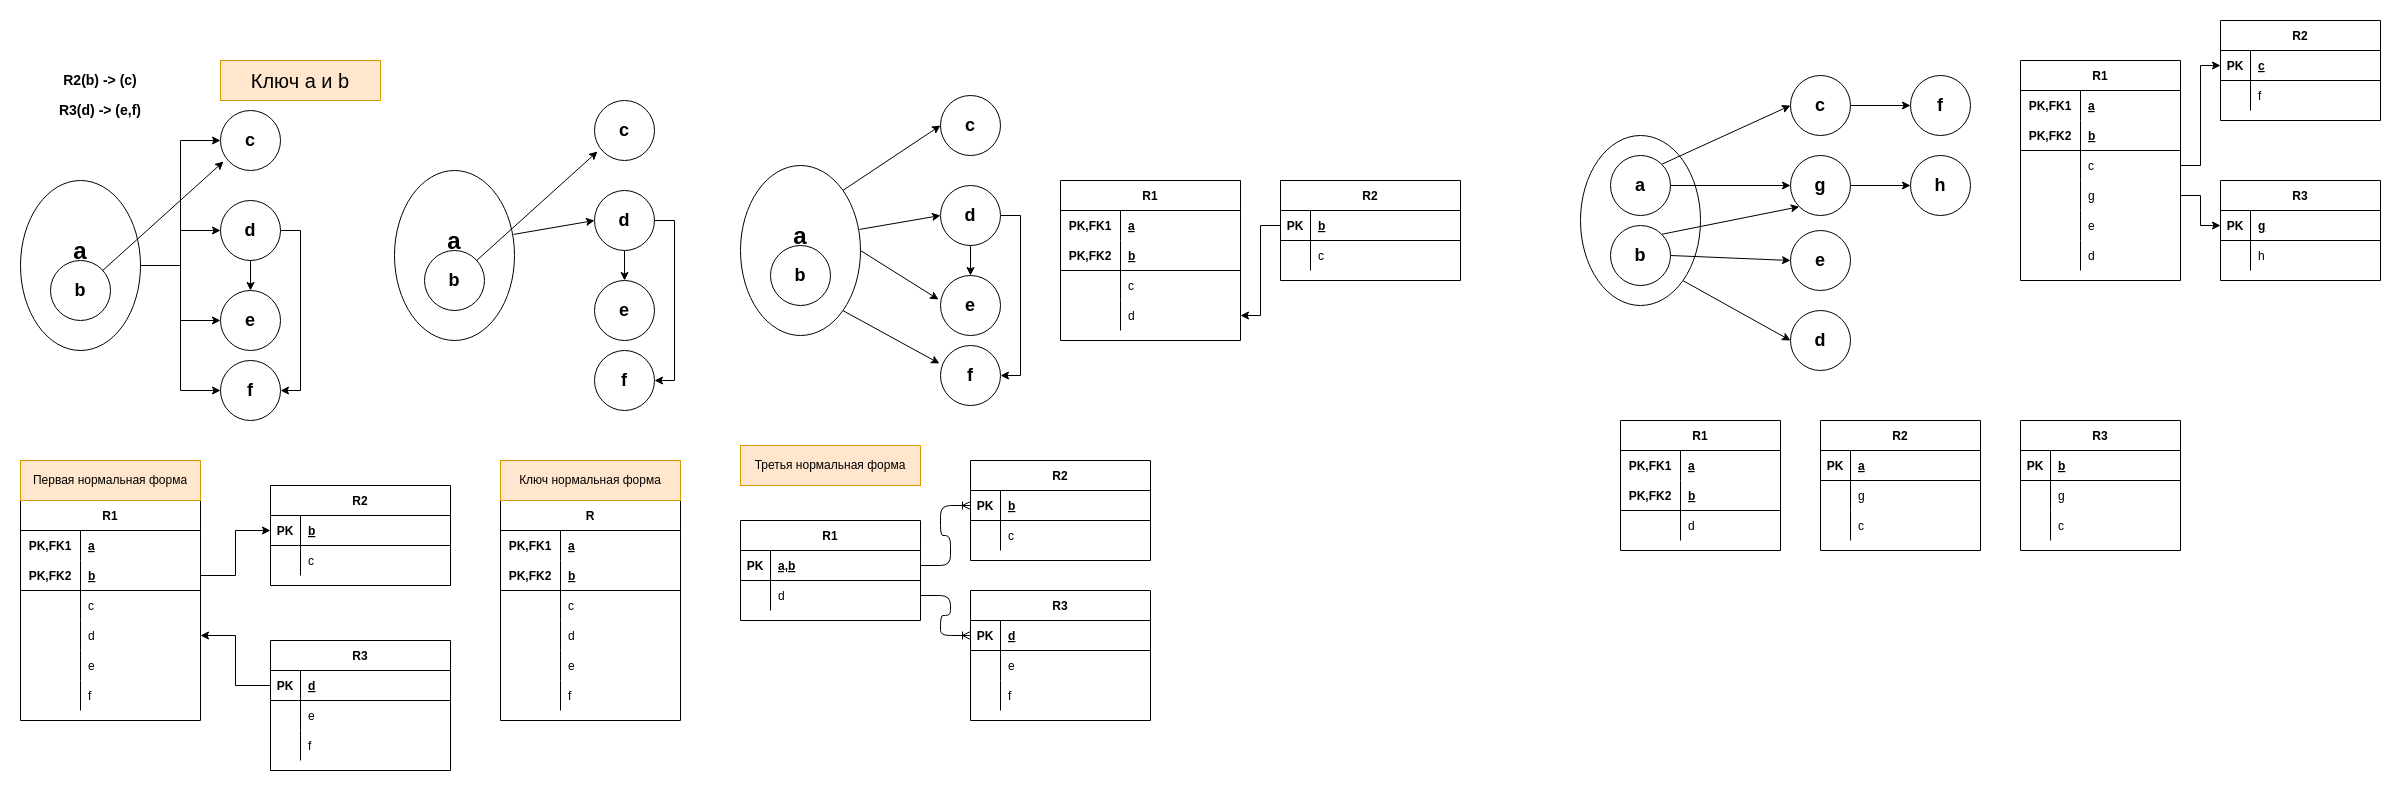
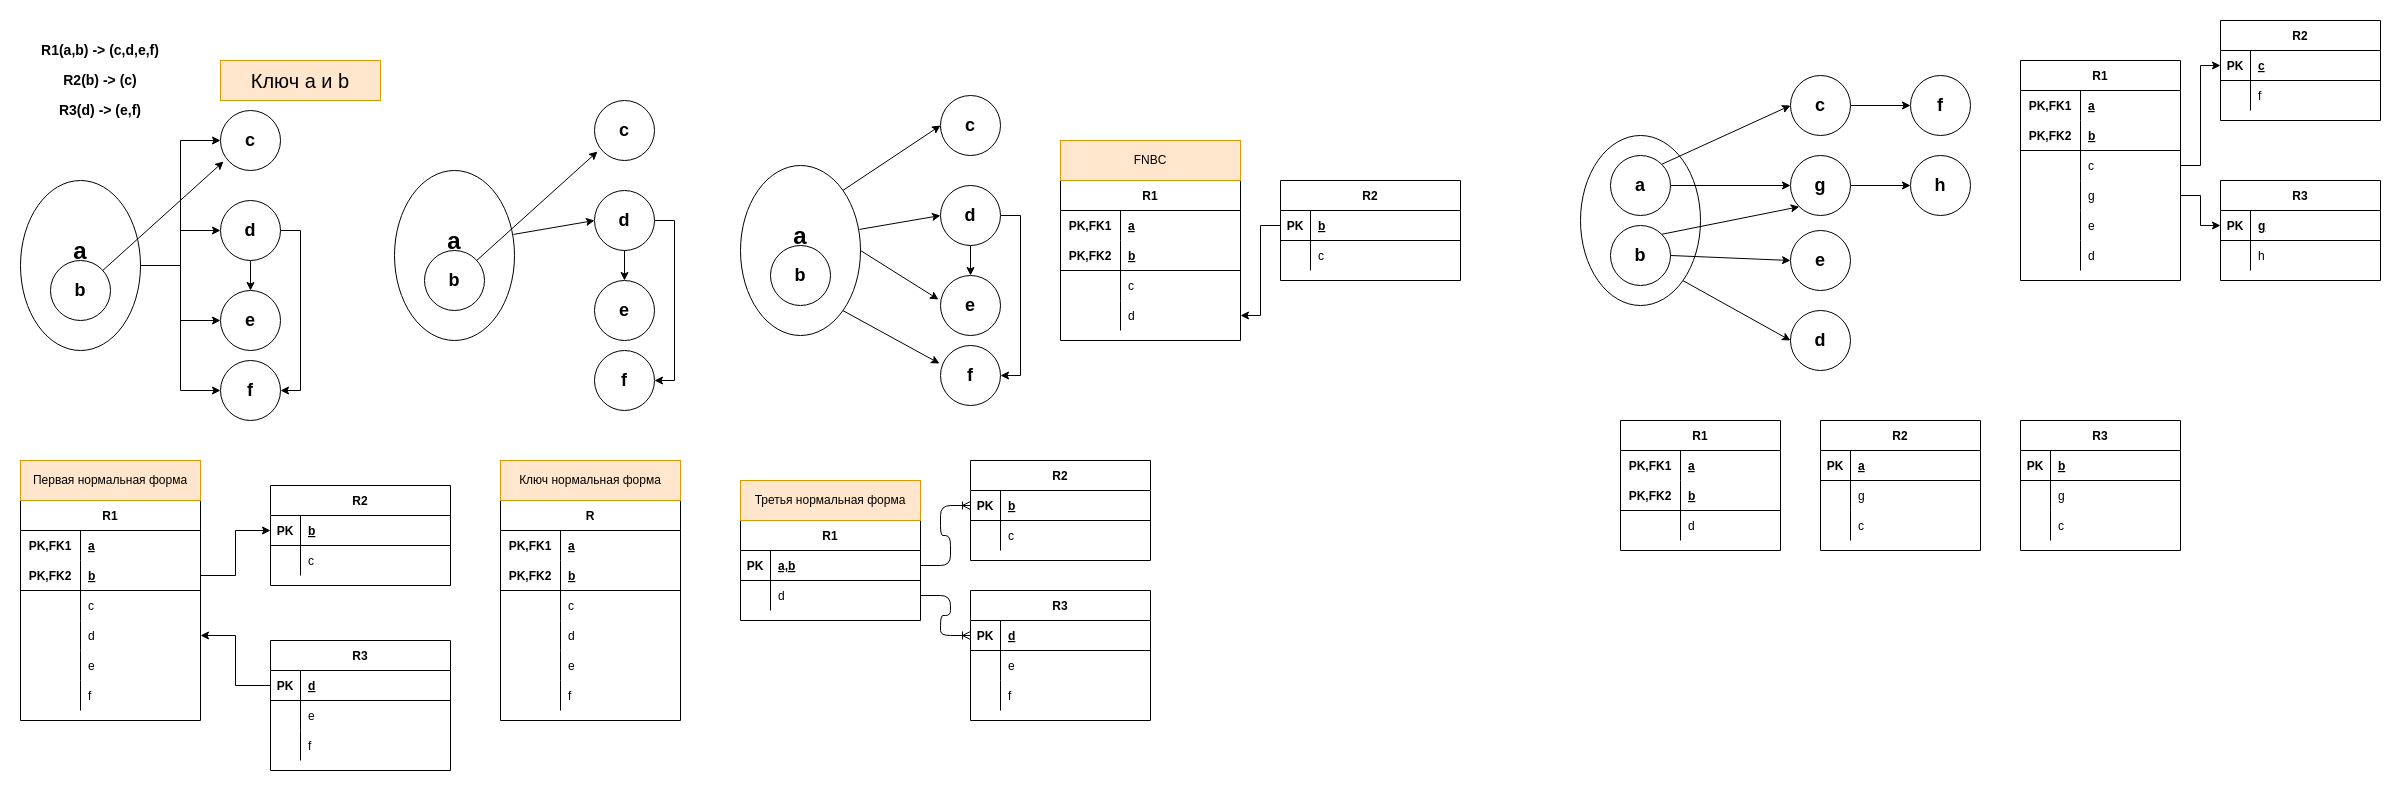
node "R1(a,b) -> (c,d,e,f)": added
node "FNBC": added
node "Третья нормальная форма": moved (831, 466) -> (831, 501)
